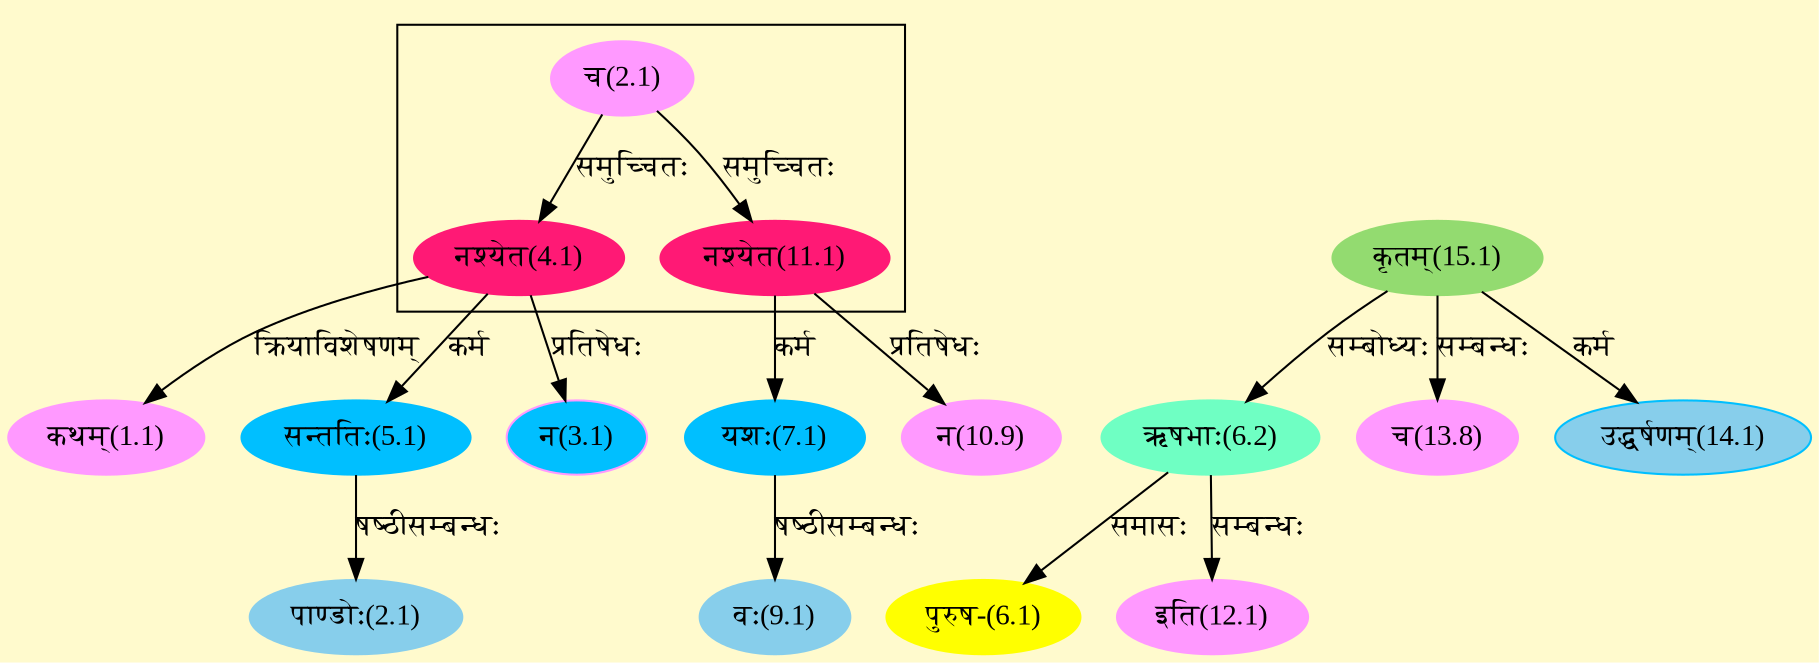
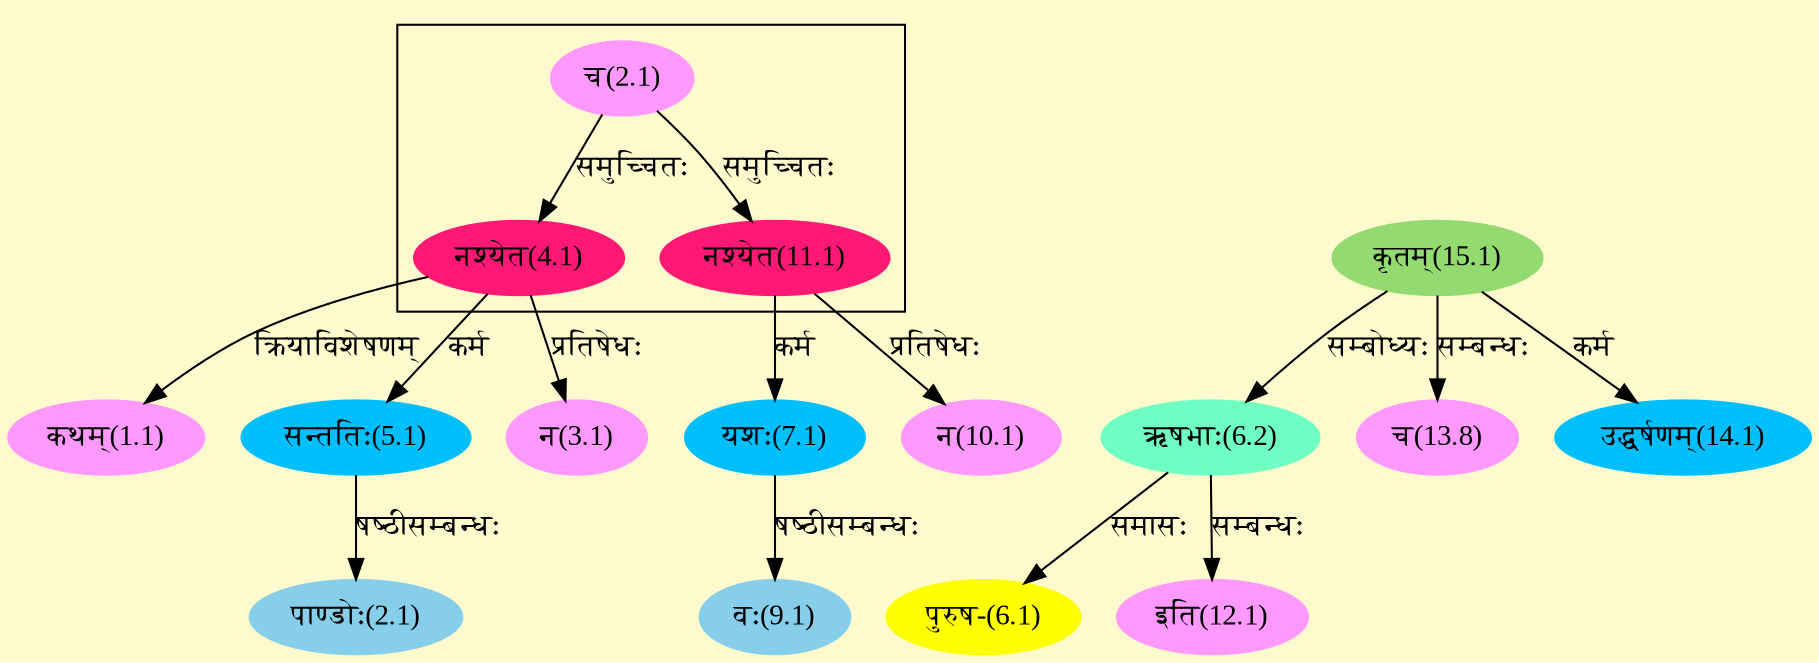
node "न(3.1)": fillcolor #00bfff -> #ff99ff
node "न(10.9)": label "न(10.9)" -> "न(10.1)"
node "उद्धर्षणम्(14.1)": fillcolor #87ceeb -> #00bfff
